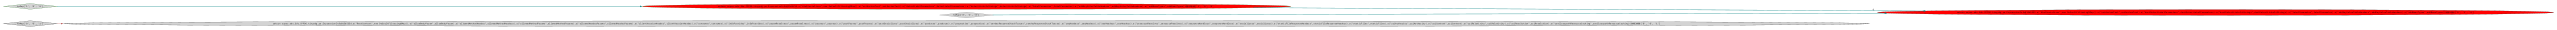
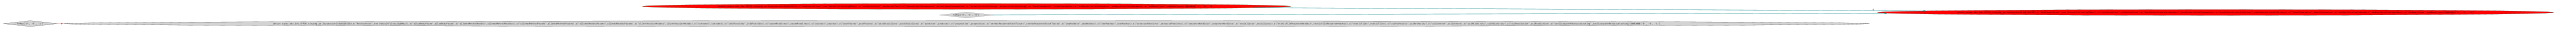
node "toMap['1', '0', '0']": removed
